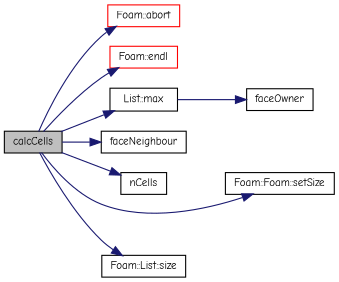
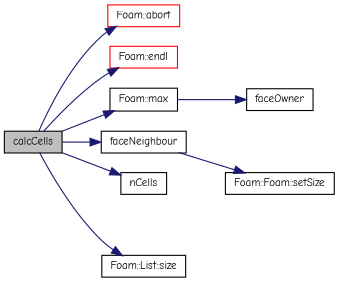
node "List::max": label "List::max" -> "Foam::max"
edge "calcCells" -> "Foam::Foam::setSize": now "faceNeighbour" -> "Foam::Foam::setSize"
